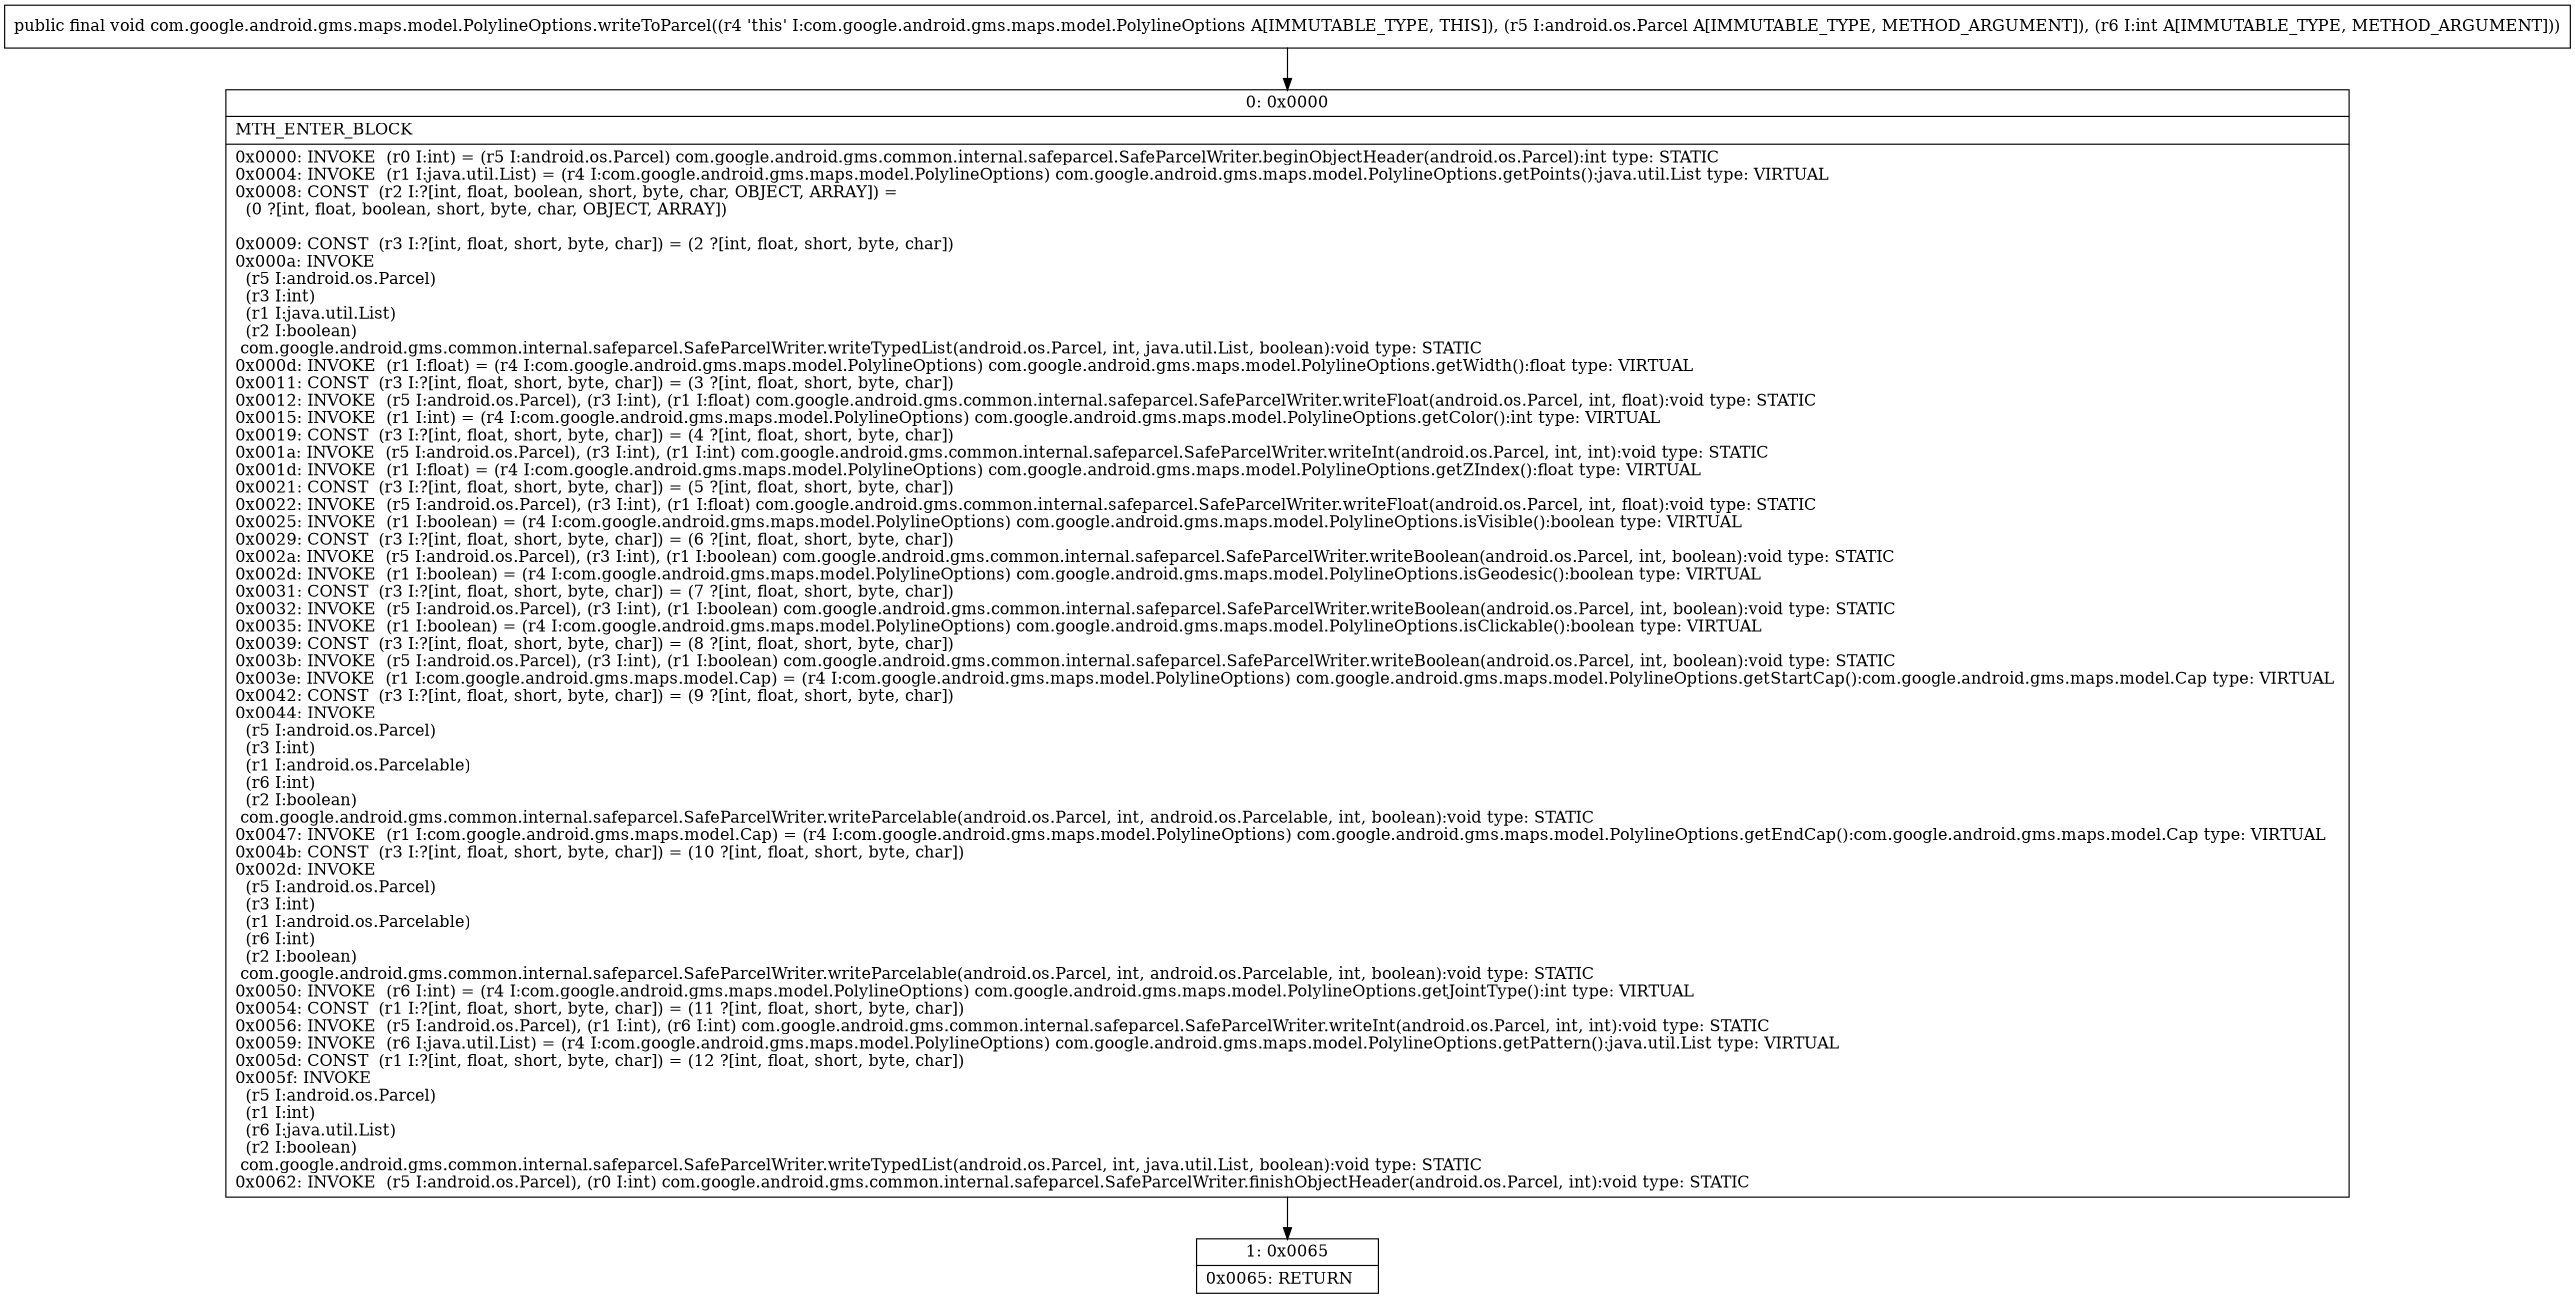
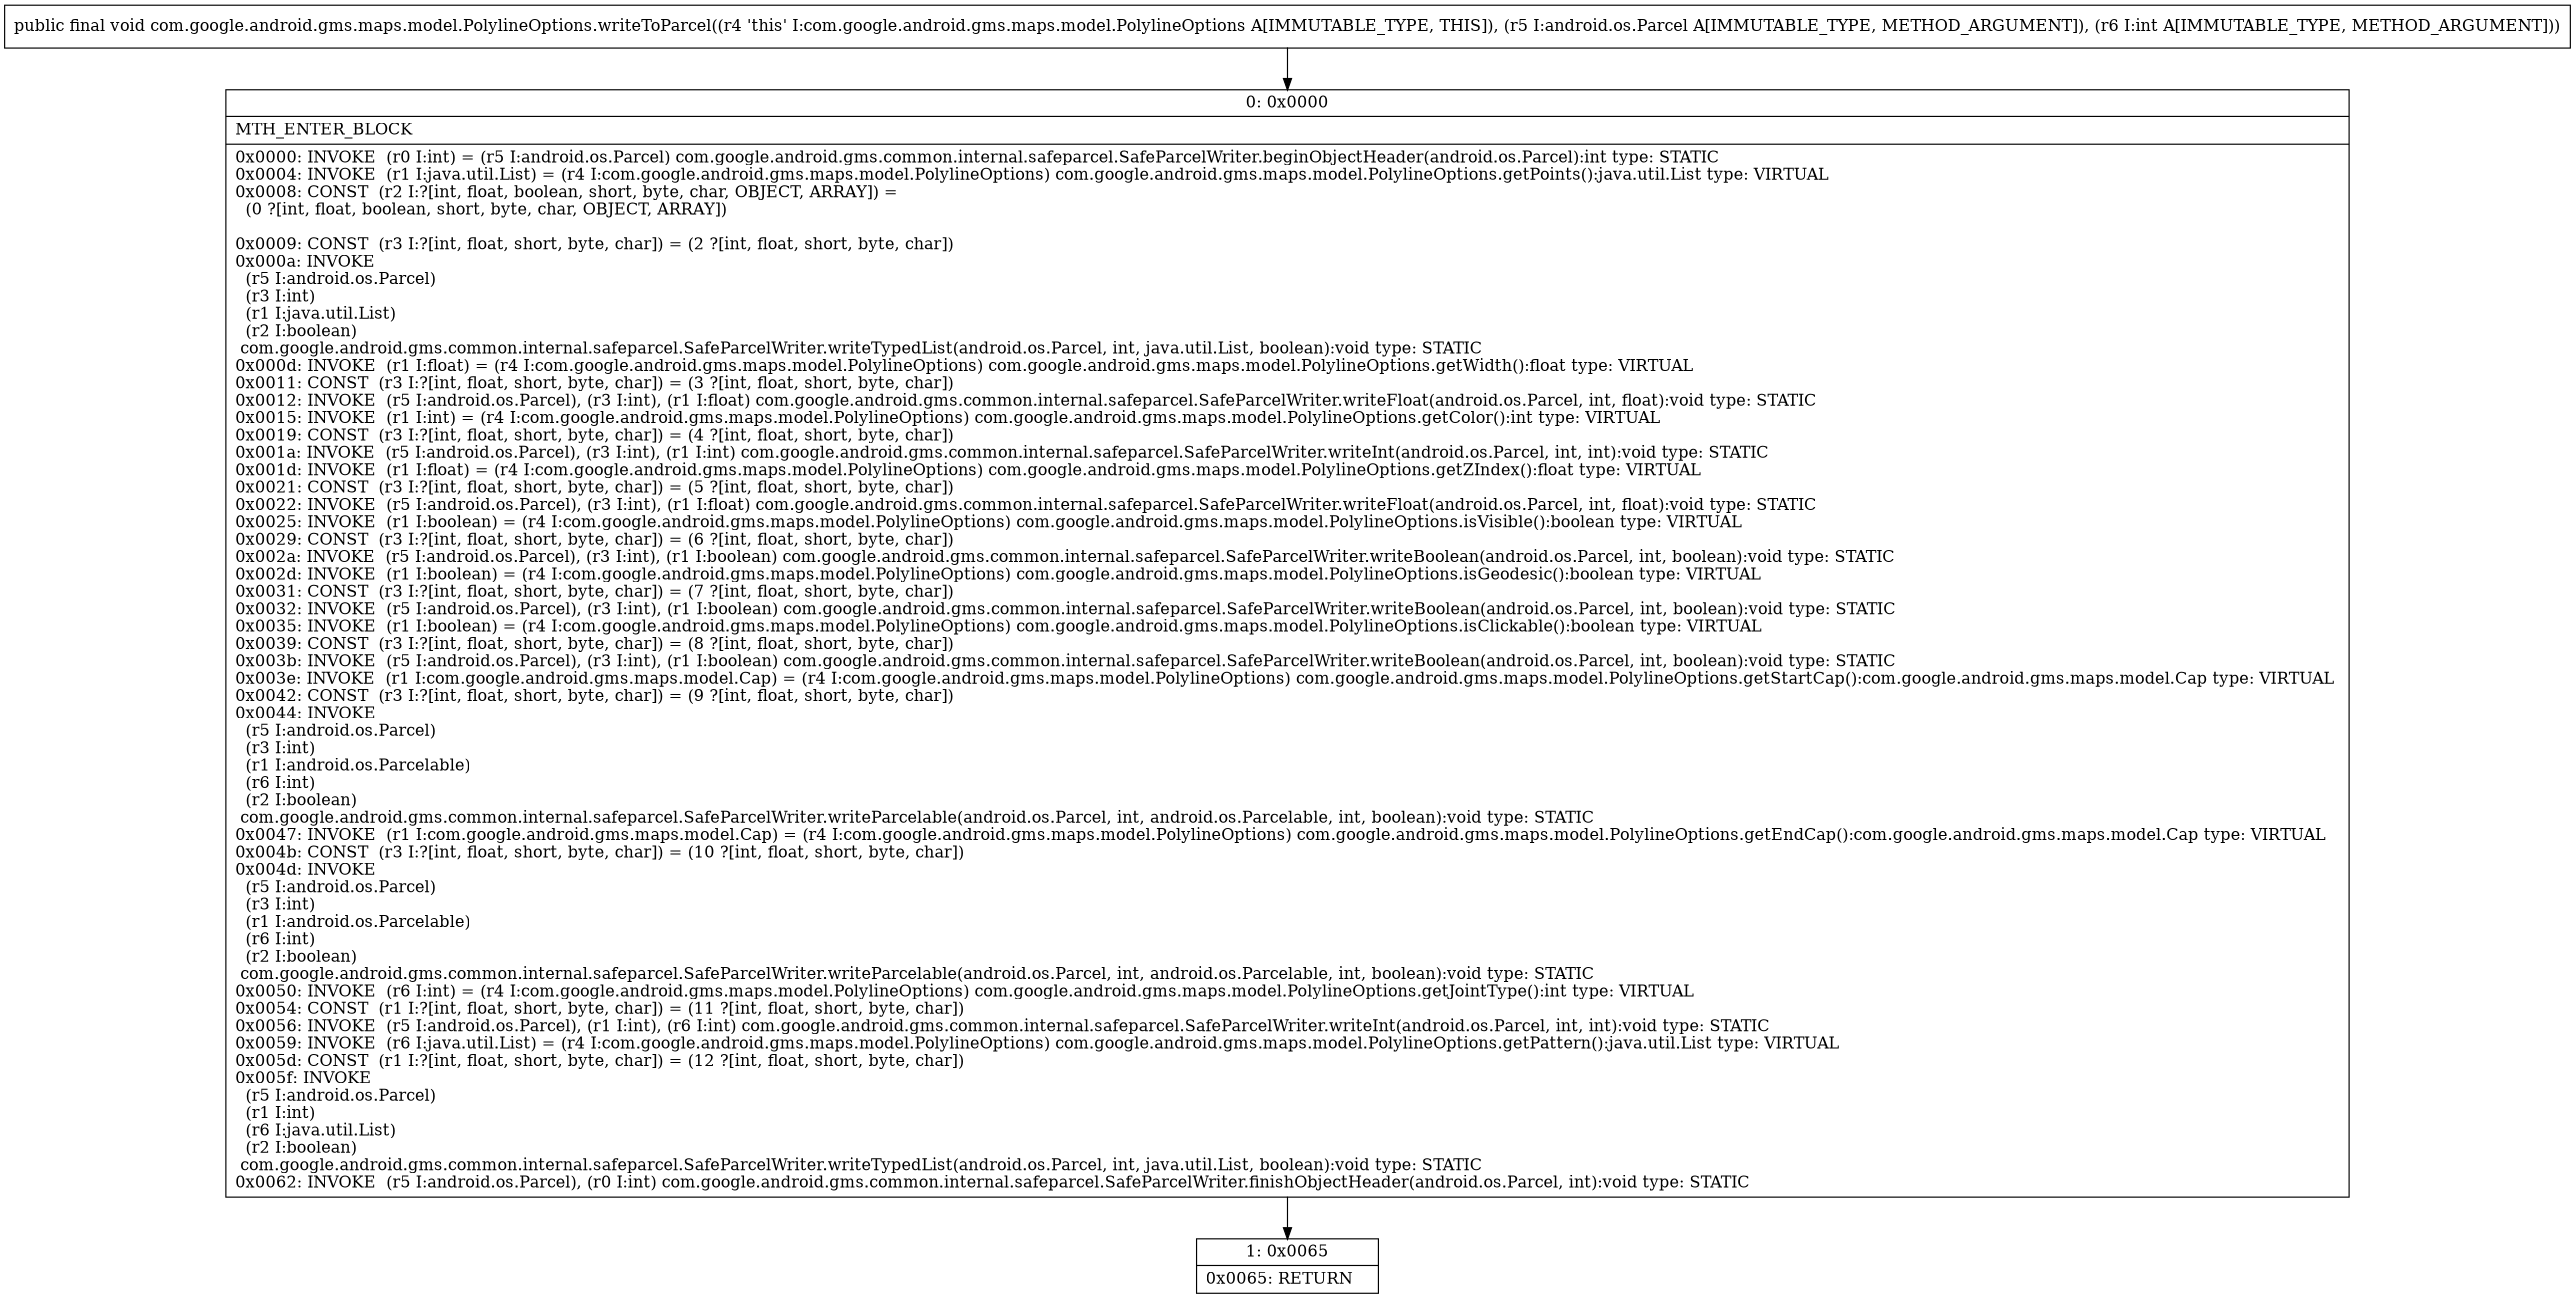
node "0: 0x0000": text "0x002d: INVOKE" -> "0x004d: INVOKE"
